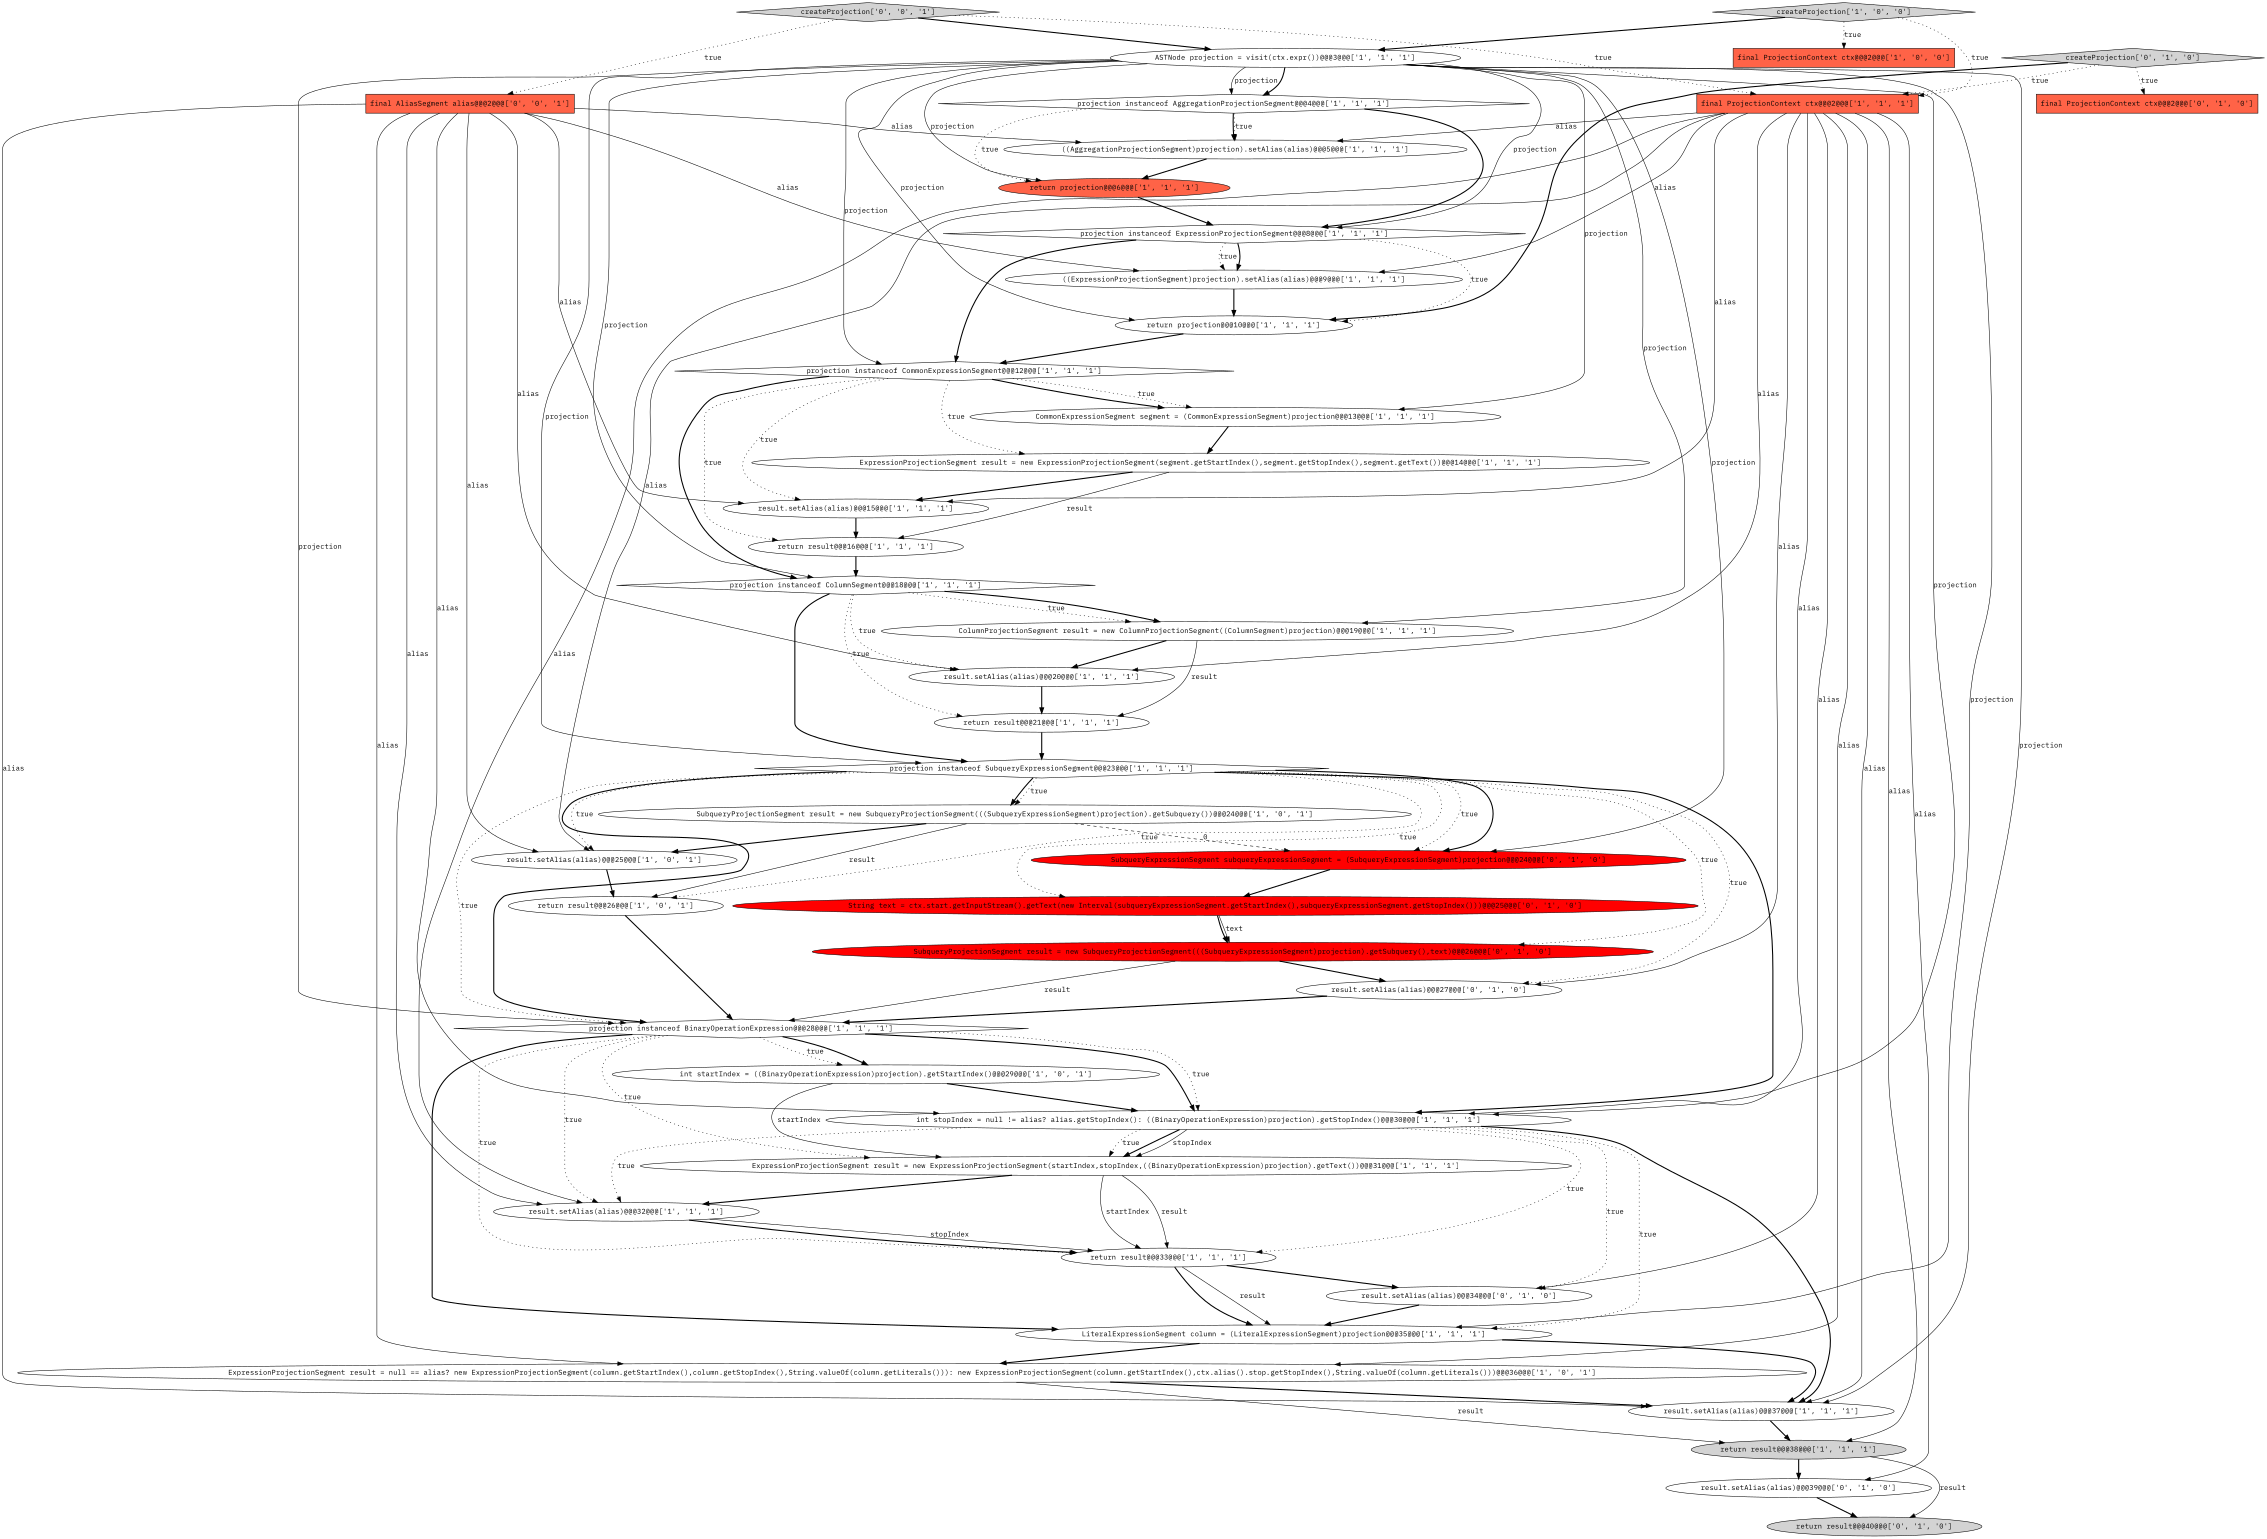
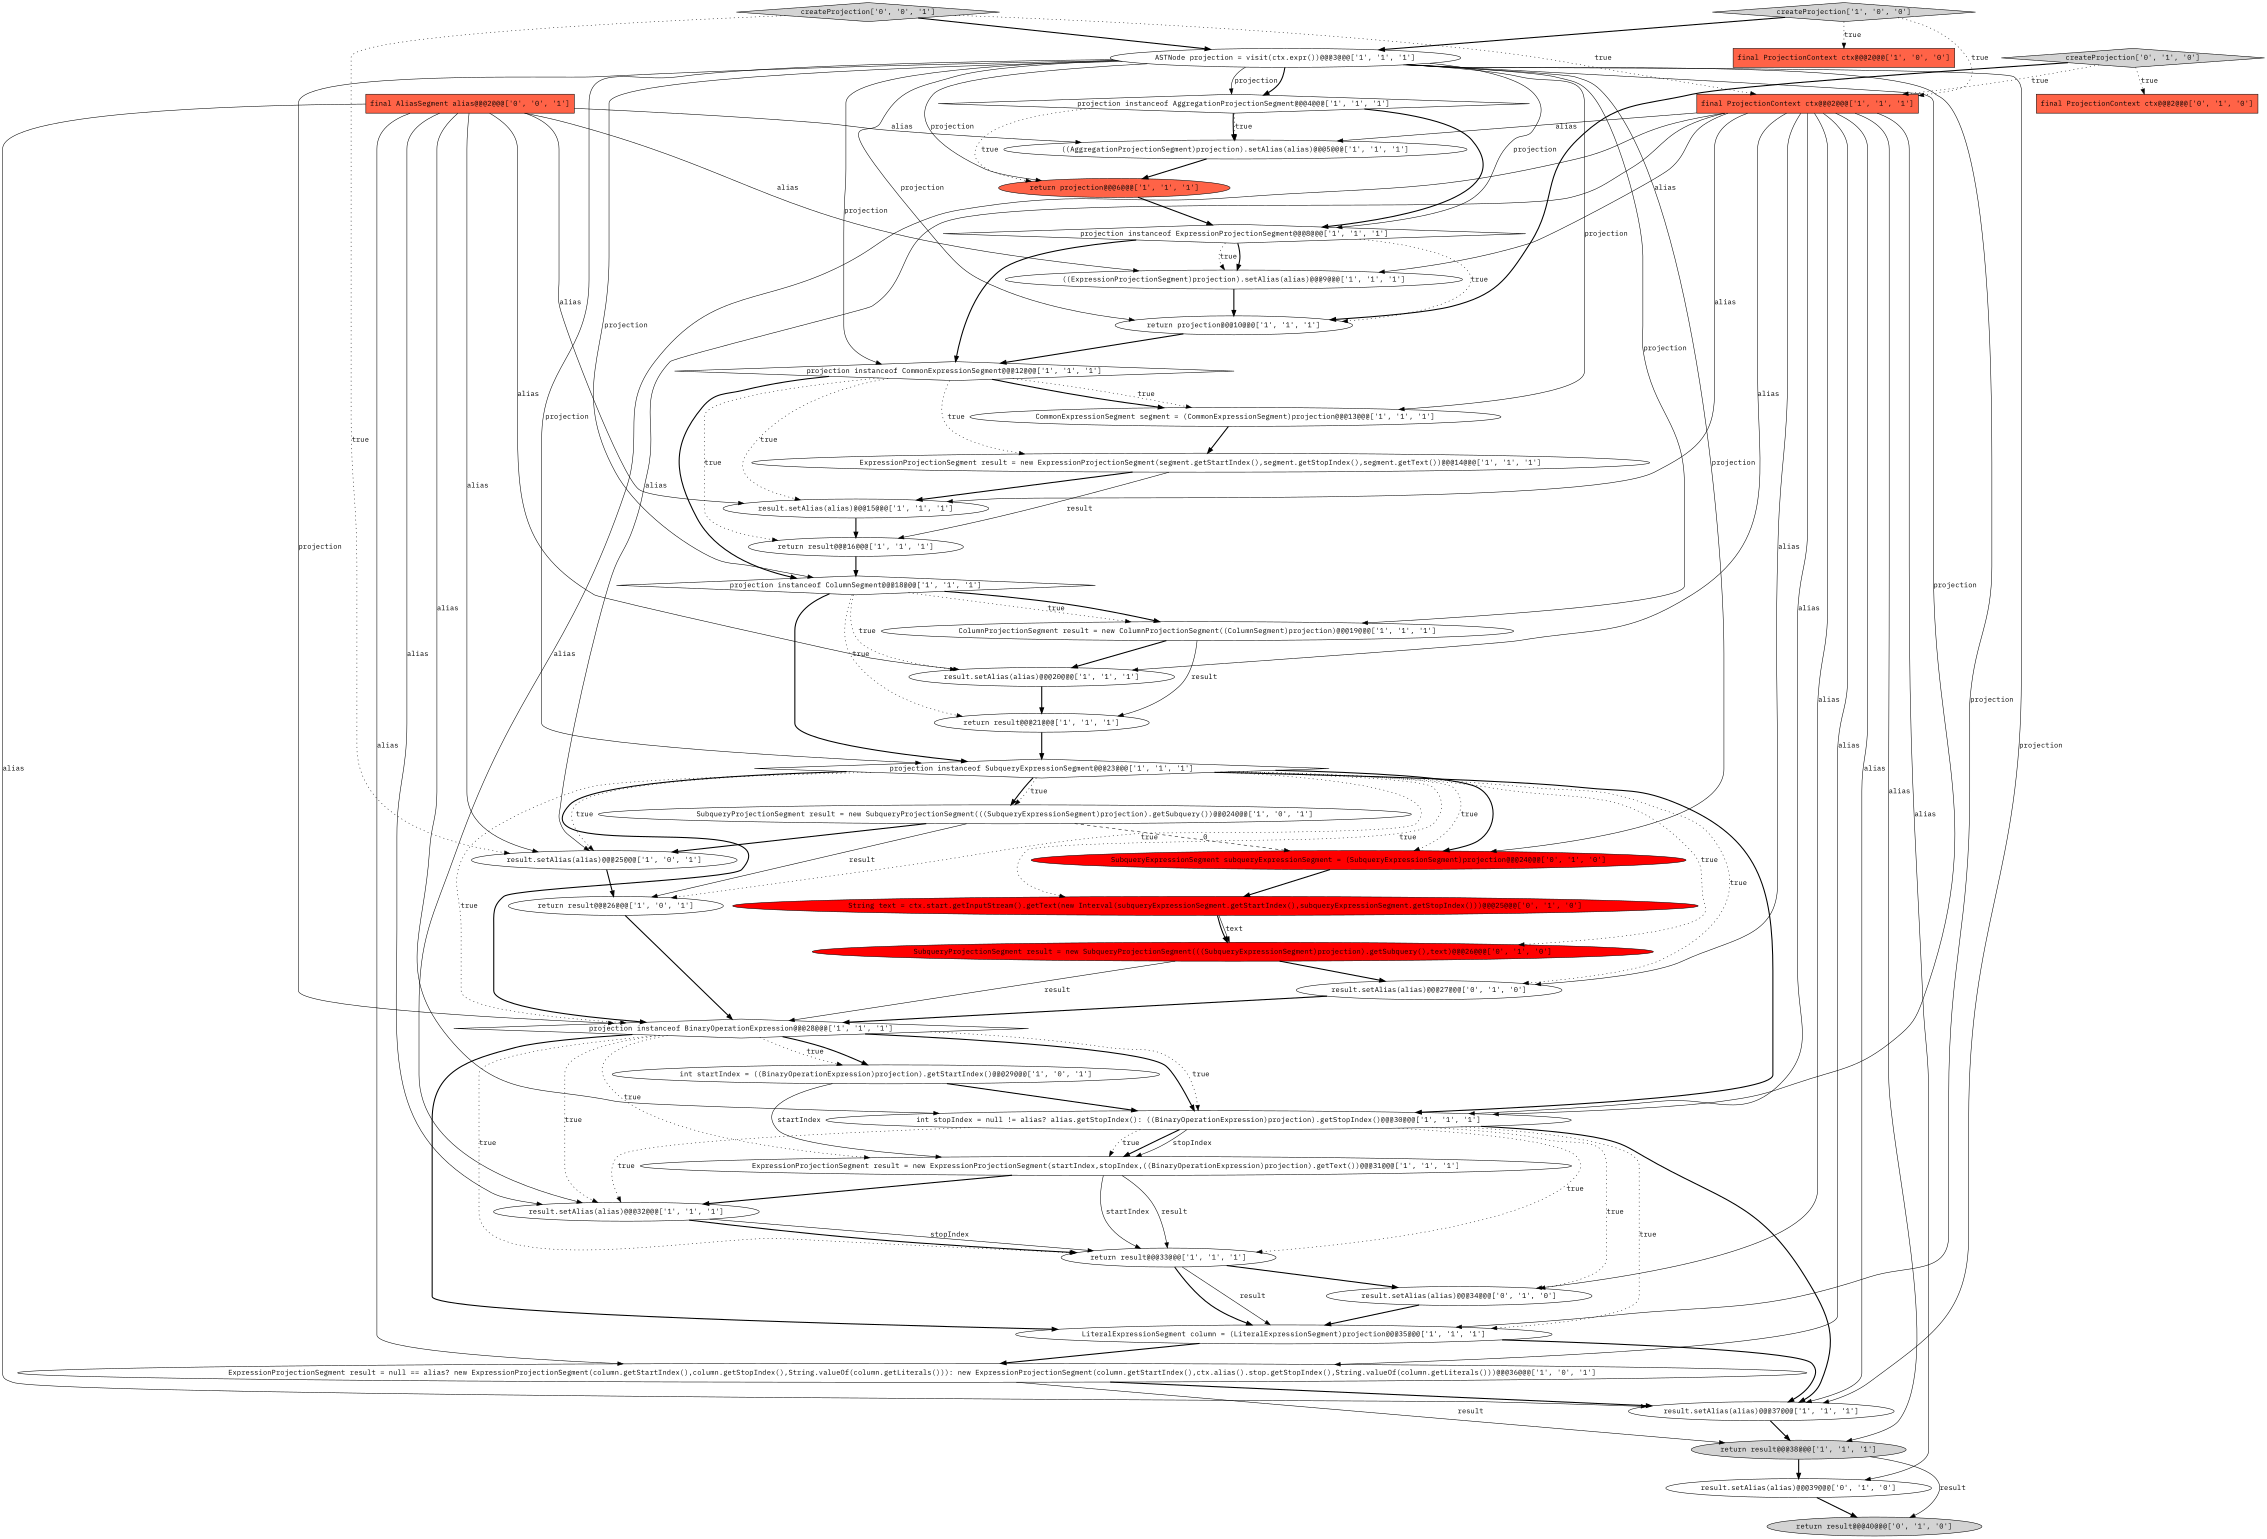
edge "createProjection['0', '0', '1']" -> "final AliasSegment alias@@@2@@@['0', '0', '1']": now "createProjection['0', '0', '1']" -> "result.setAlias(alias)@@@25@@@['1', '0', '1']"
